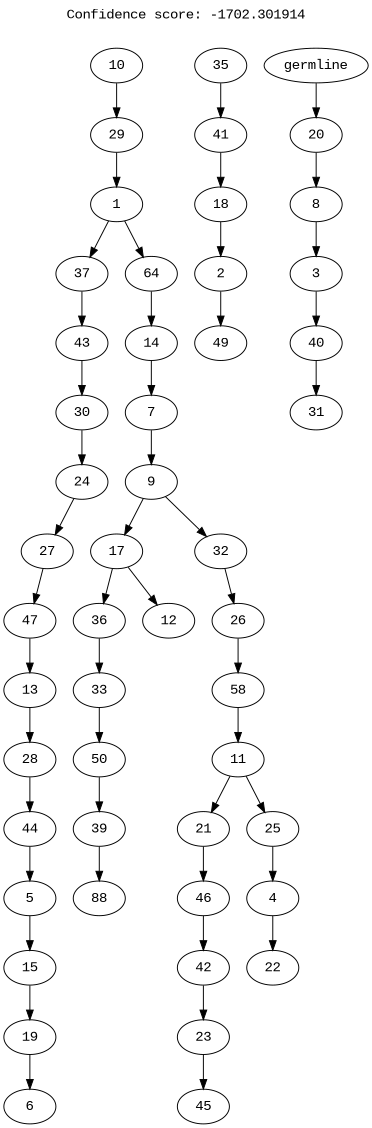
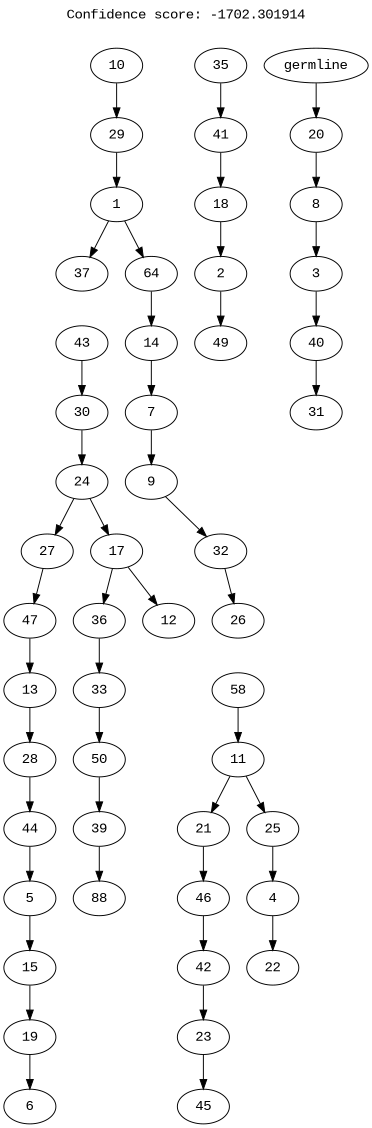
edge "37" -> "43": removed
edge "9" -> "17": now "24" -> "17"
edge "26" -> "58": removed
